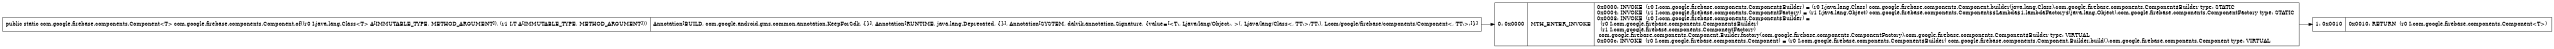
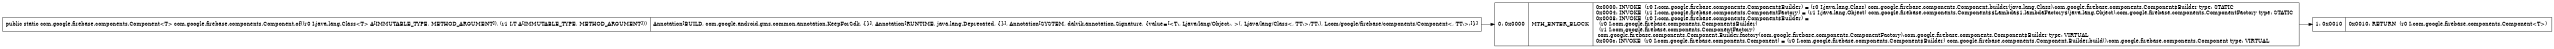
node "0: 0x0000": text "MTH_ENTER_INVOKE" -> "MTH_ENTER_BLOCK"
